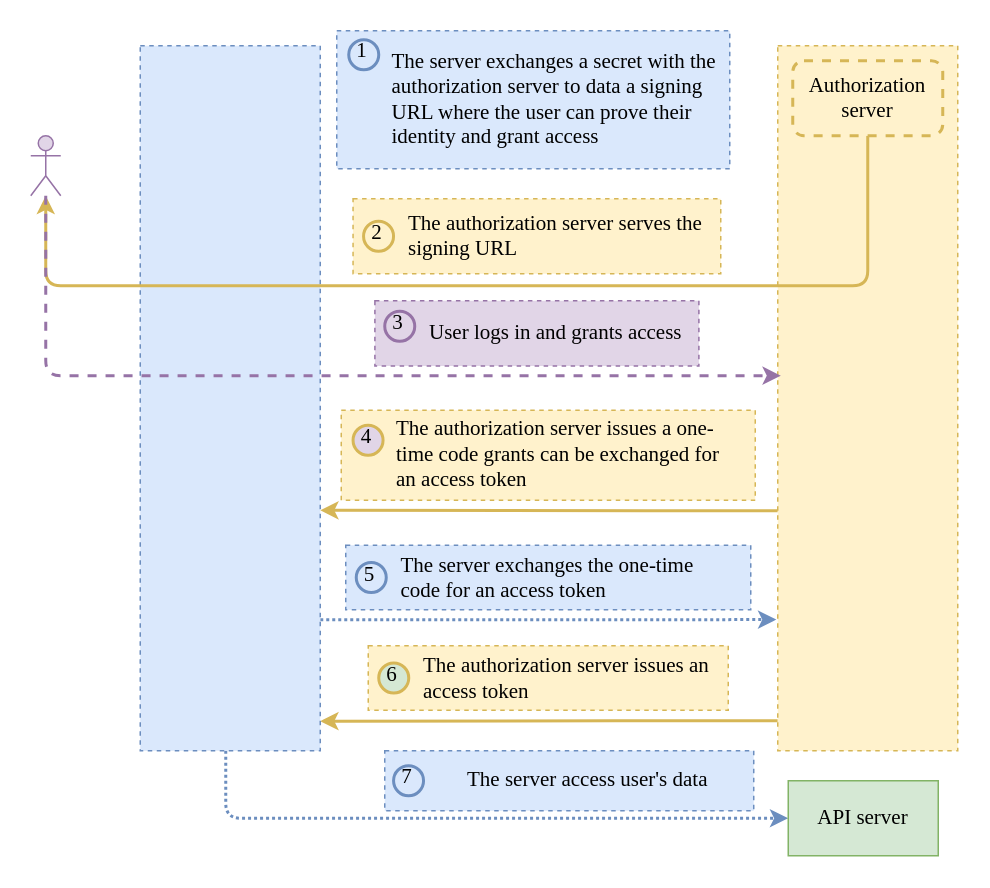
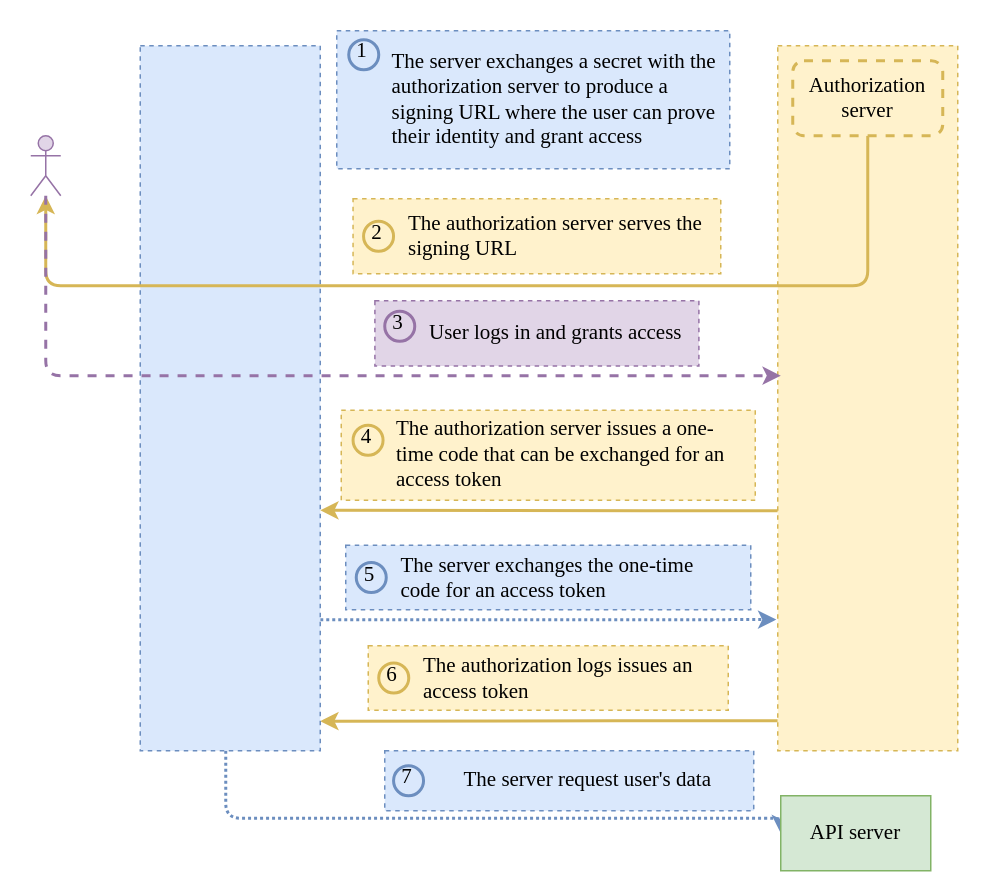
node "The server exchanges a secret with the authorization server to data a signing URL where the user can prove their identity and grant access": label "The server exchanges a secret with the authorization server to data a signing URL where the user can prove their identity and grant access" -> "The server exchanges a secret with the authorization server to produce a signing URL where the user can prove their identity and grant access"
node "4": fillcolor #e1d5e7 -> #fff2cc
node "The authorization server issues a one-time code grants can be exchanged for an access token": label "The authorization server issues a one-time code grants can be exchanged for an access token" -> "The authorization server issues a one-time code that can be exchanged for an access token"
node "6": fillcolor #d5e8d4 -> #fff2cc
node "The authorization server issues an access token": label "The authorization server issues an access token" -> "The authorization logs issues an access token"
node "The server access user's data": label "The server access user's data" -> "The server request user's data"
node "API server": moved (863, 818) -> (856, 833)
